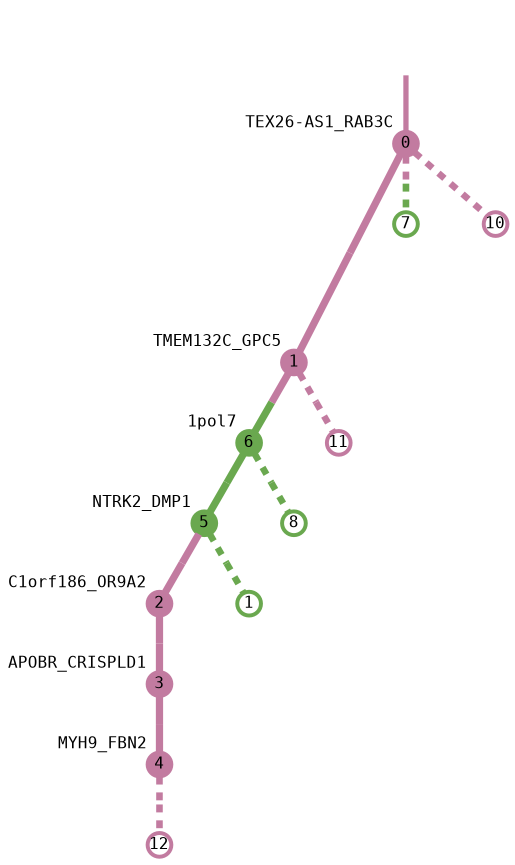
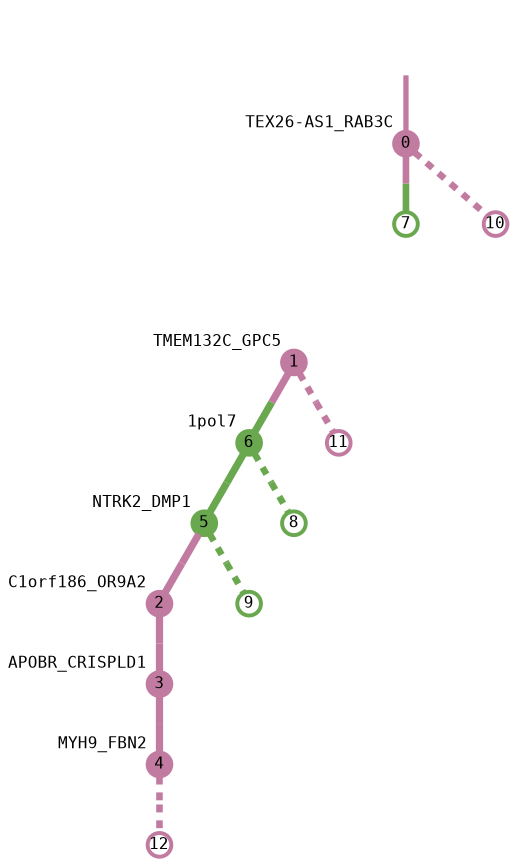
edge "0 TEX26-AS1_RAB3C" -> "7": style dashed -> solid
edge "0 TEX26-AS1_RAB3C" -> "1 TMEM132C_GPC5": removed
node "1": label "1" -> "9"
